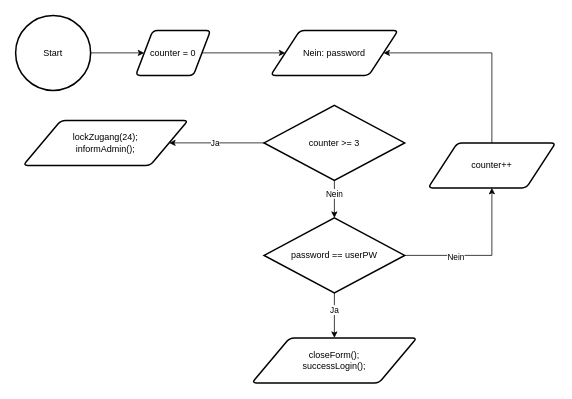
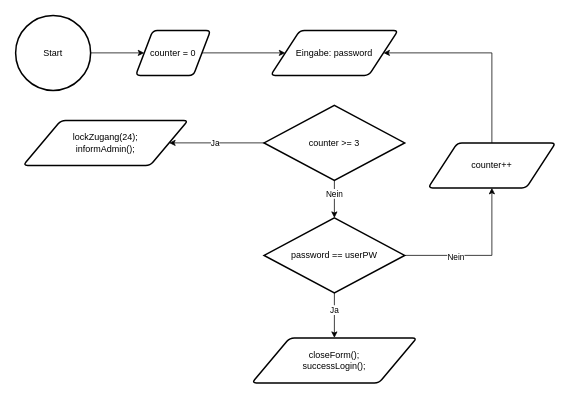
node "Nein: password": label "Nein: password" -> "Eingabe: password"
